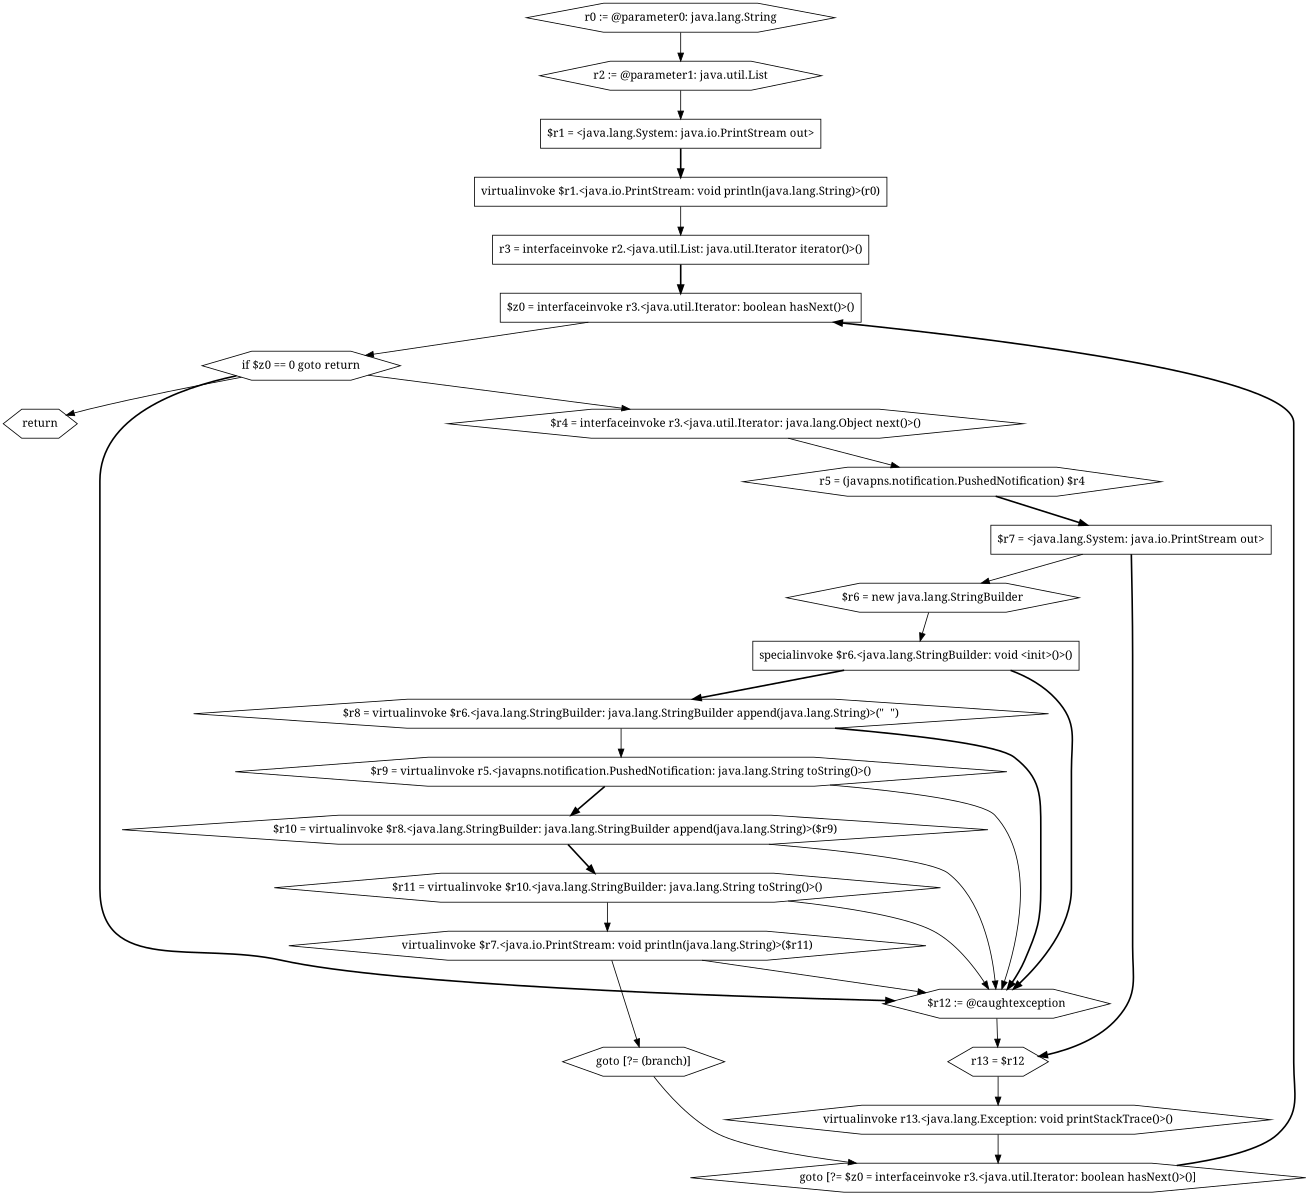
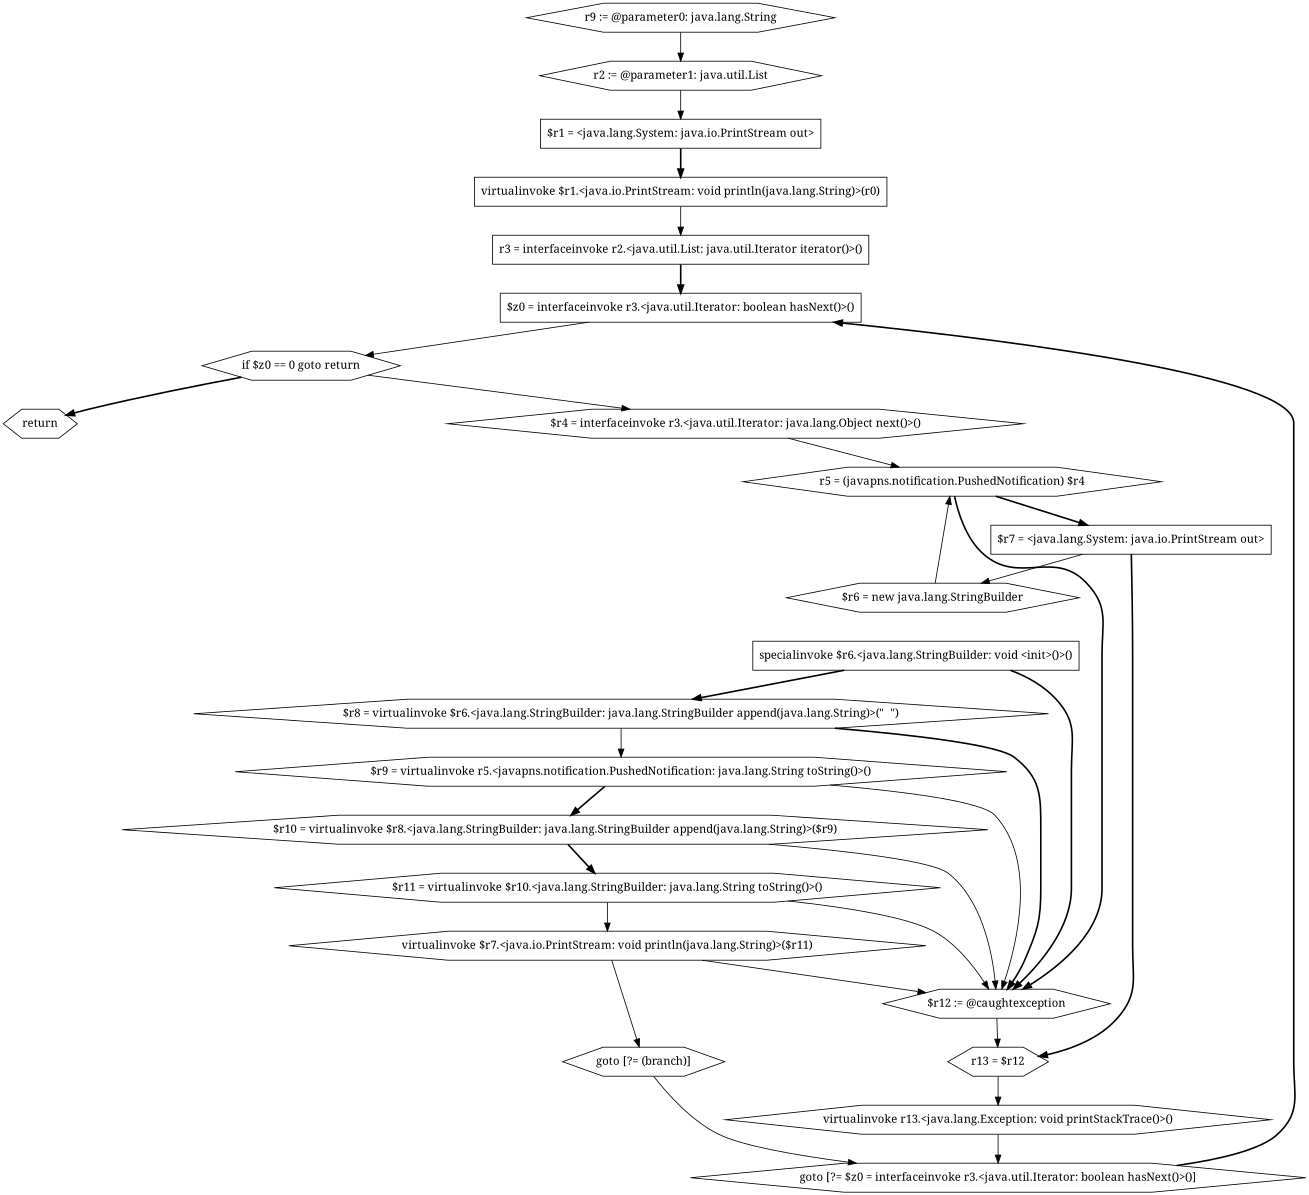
node "r0 := @parameter0: java.lang.String": label "r0 := @parameter0: java.lang.String" -> "r9 := @parameter0: java.lang.String"
edge "if $z0 == 0 goto return" -> "return": style solid -> bold
edge "$r6 = new java.lang.StringBuilder" -> "specialinvoke $r6.<java.lang.StringBuilder: void <init>()>()": now "$r6 = new java.lang.StringBuilder" -> "r5 = (javapns.notification.PushedNotification) $r4"
edge "if $z0 == 0 goto return" -> "$r12 := @caughtexception": now "r5 = (javapns.notification.PushedNotification) $r4" -> "$r12 := @caughtexception"
